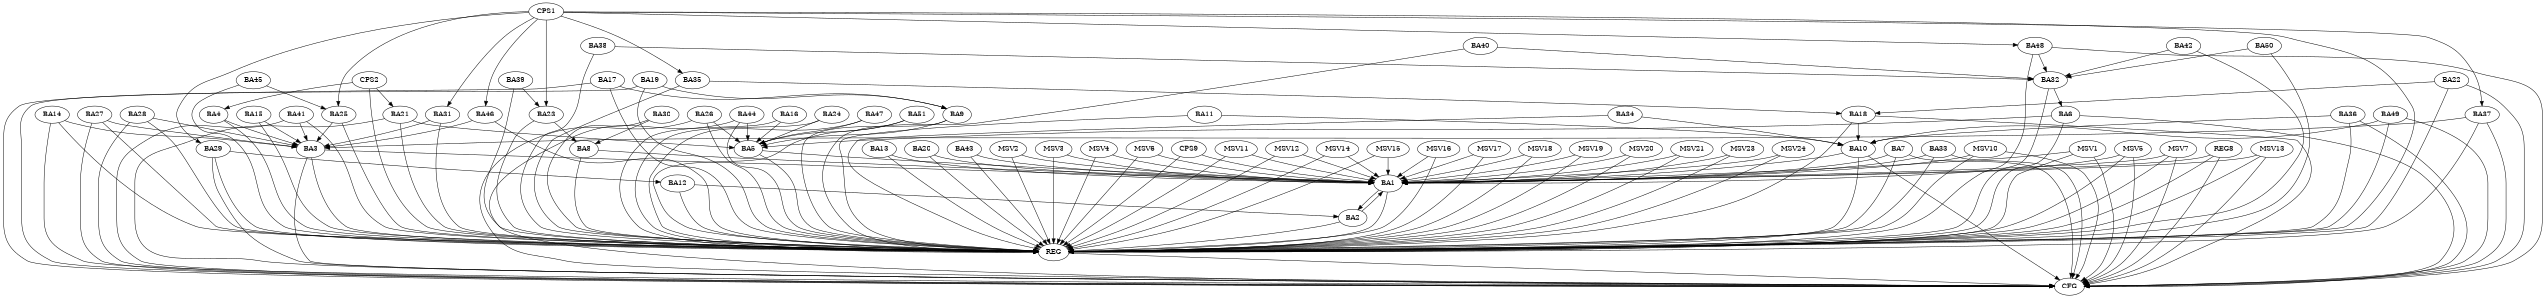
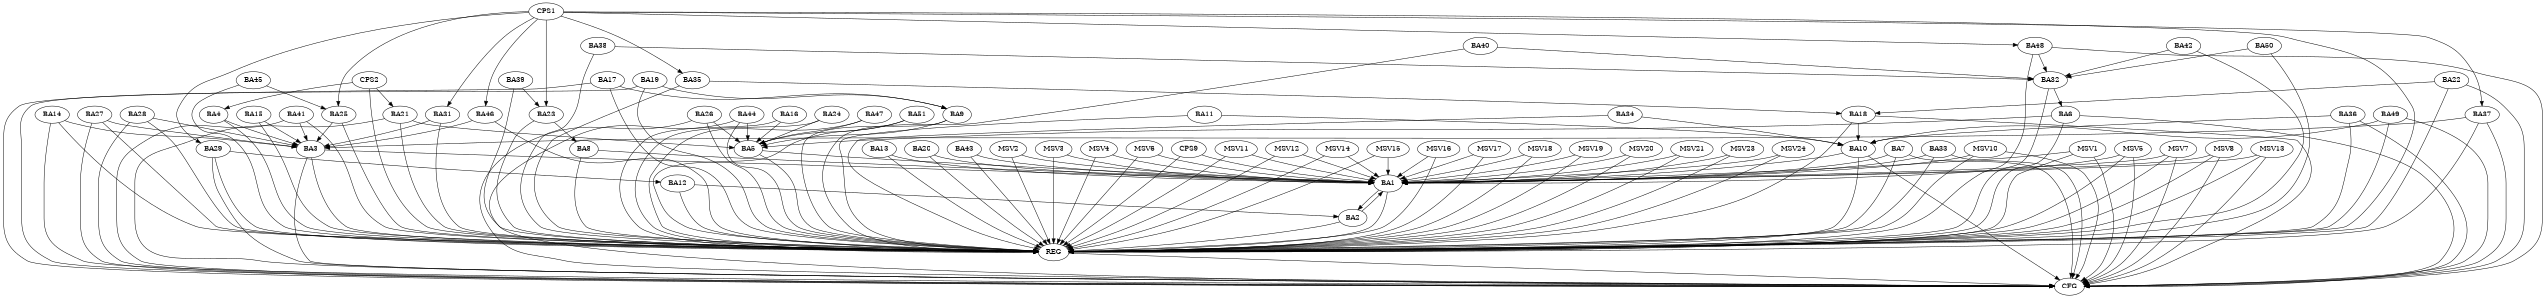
node "BA30": removed
node "REG8": label "REG8" -> "MSV8"
